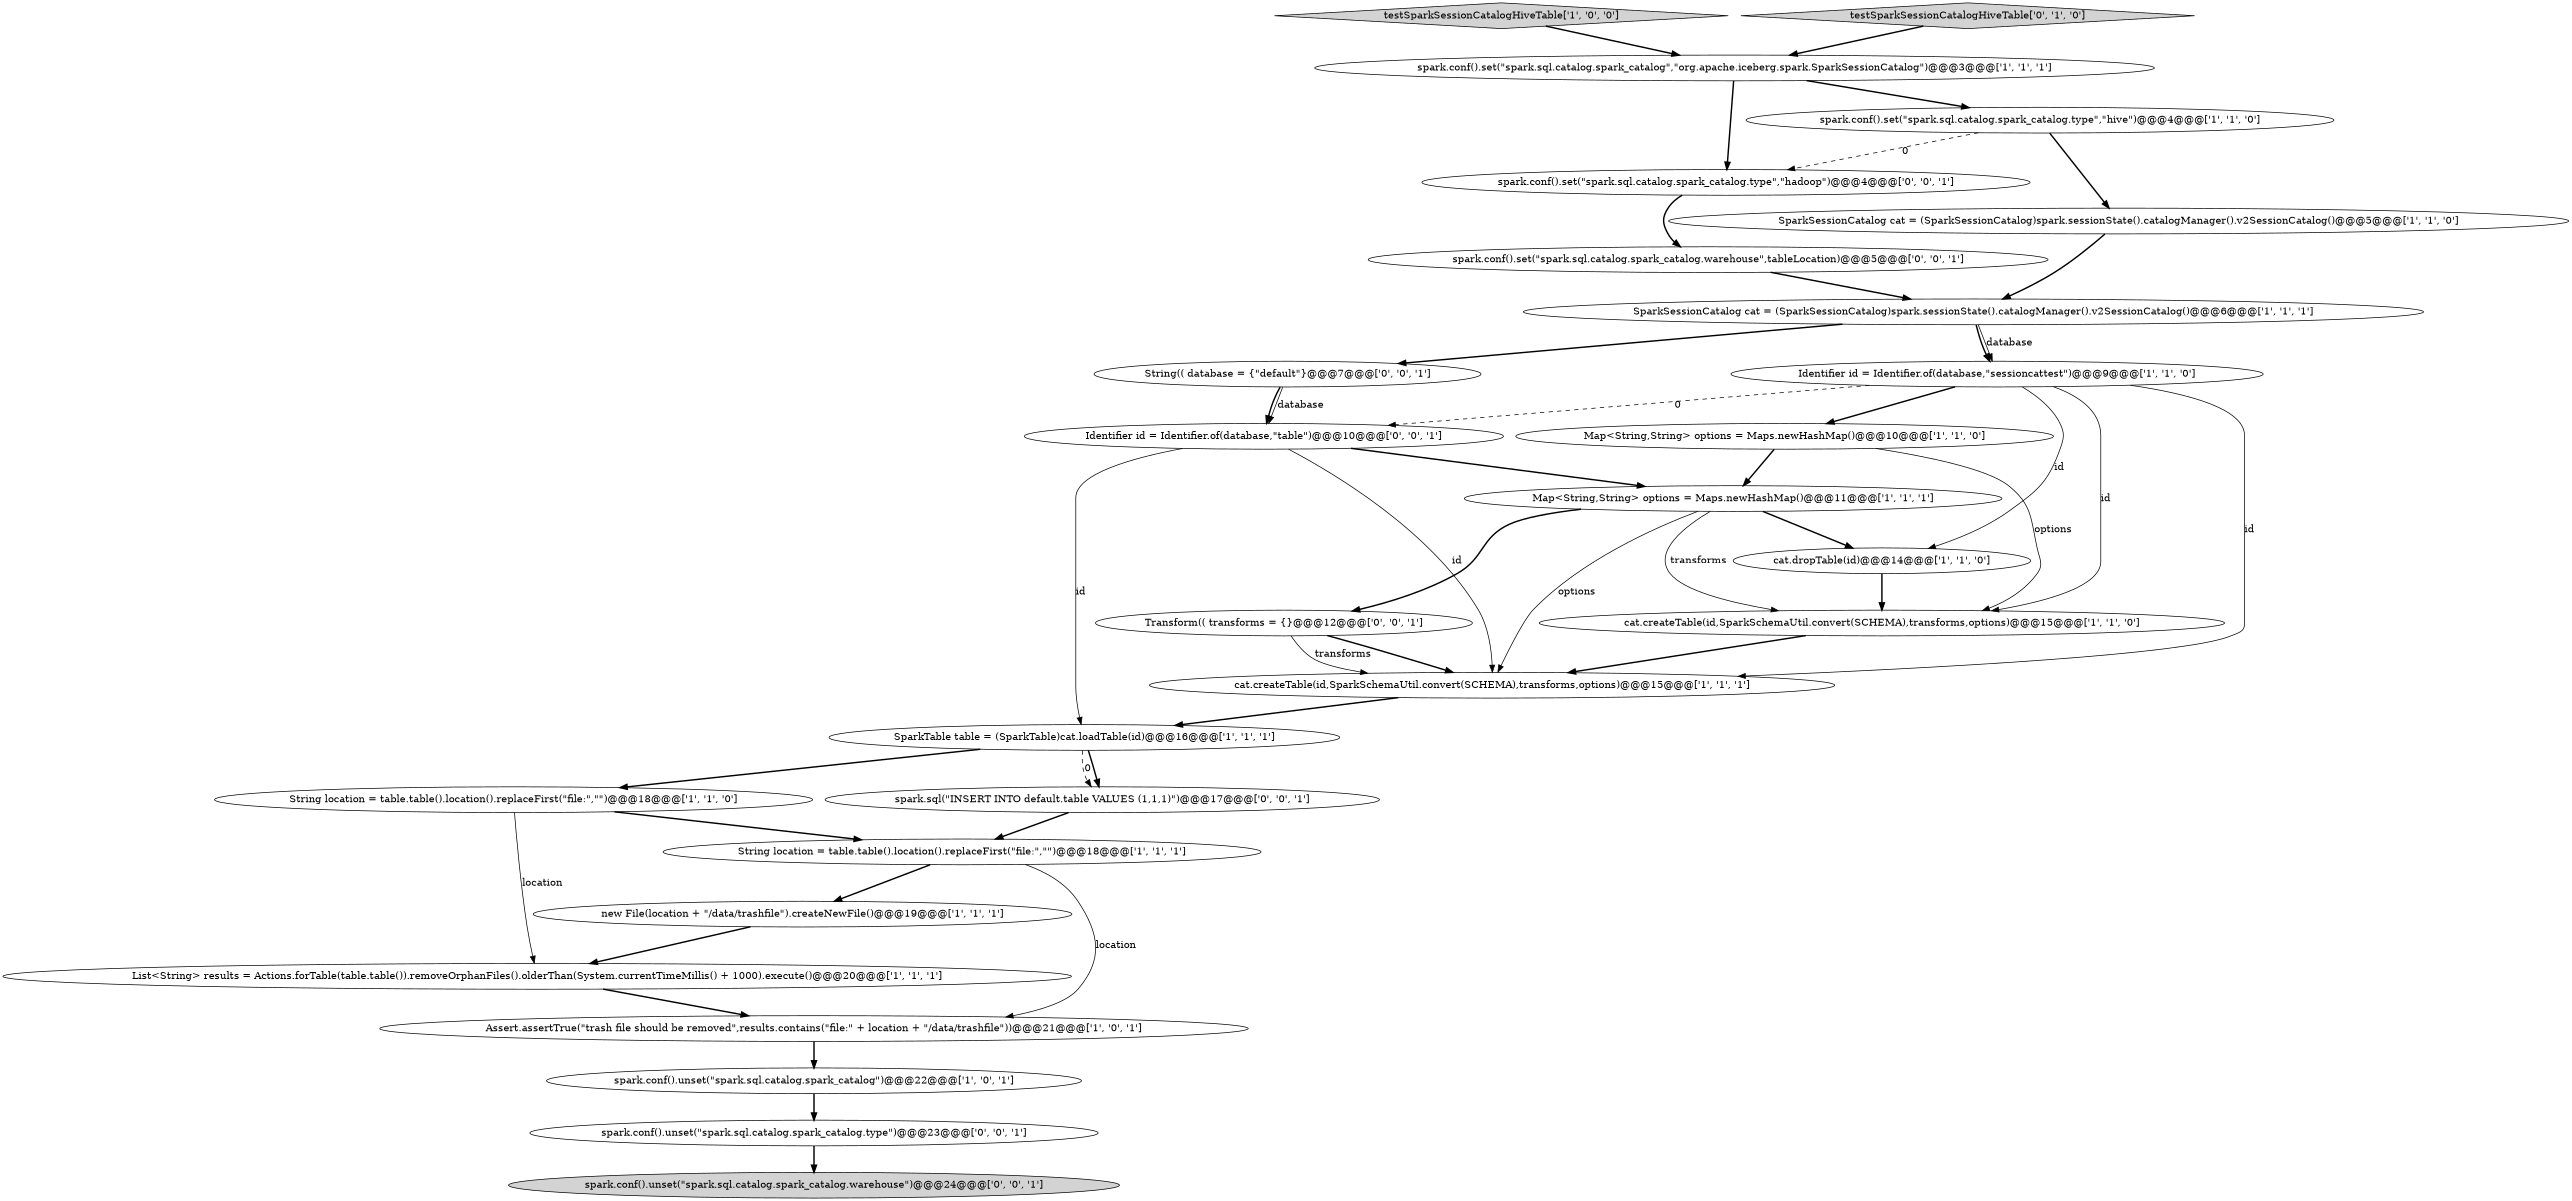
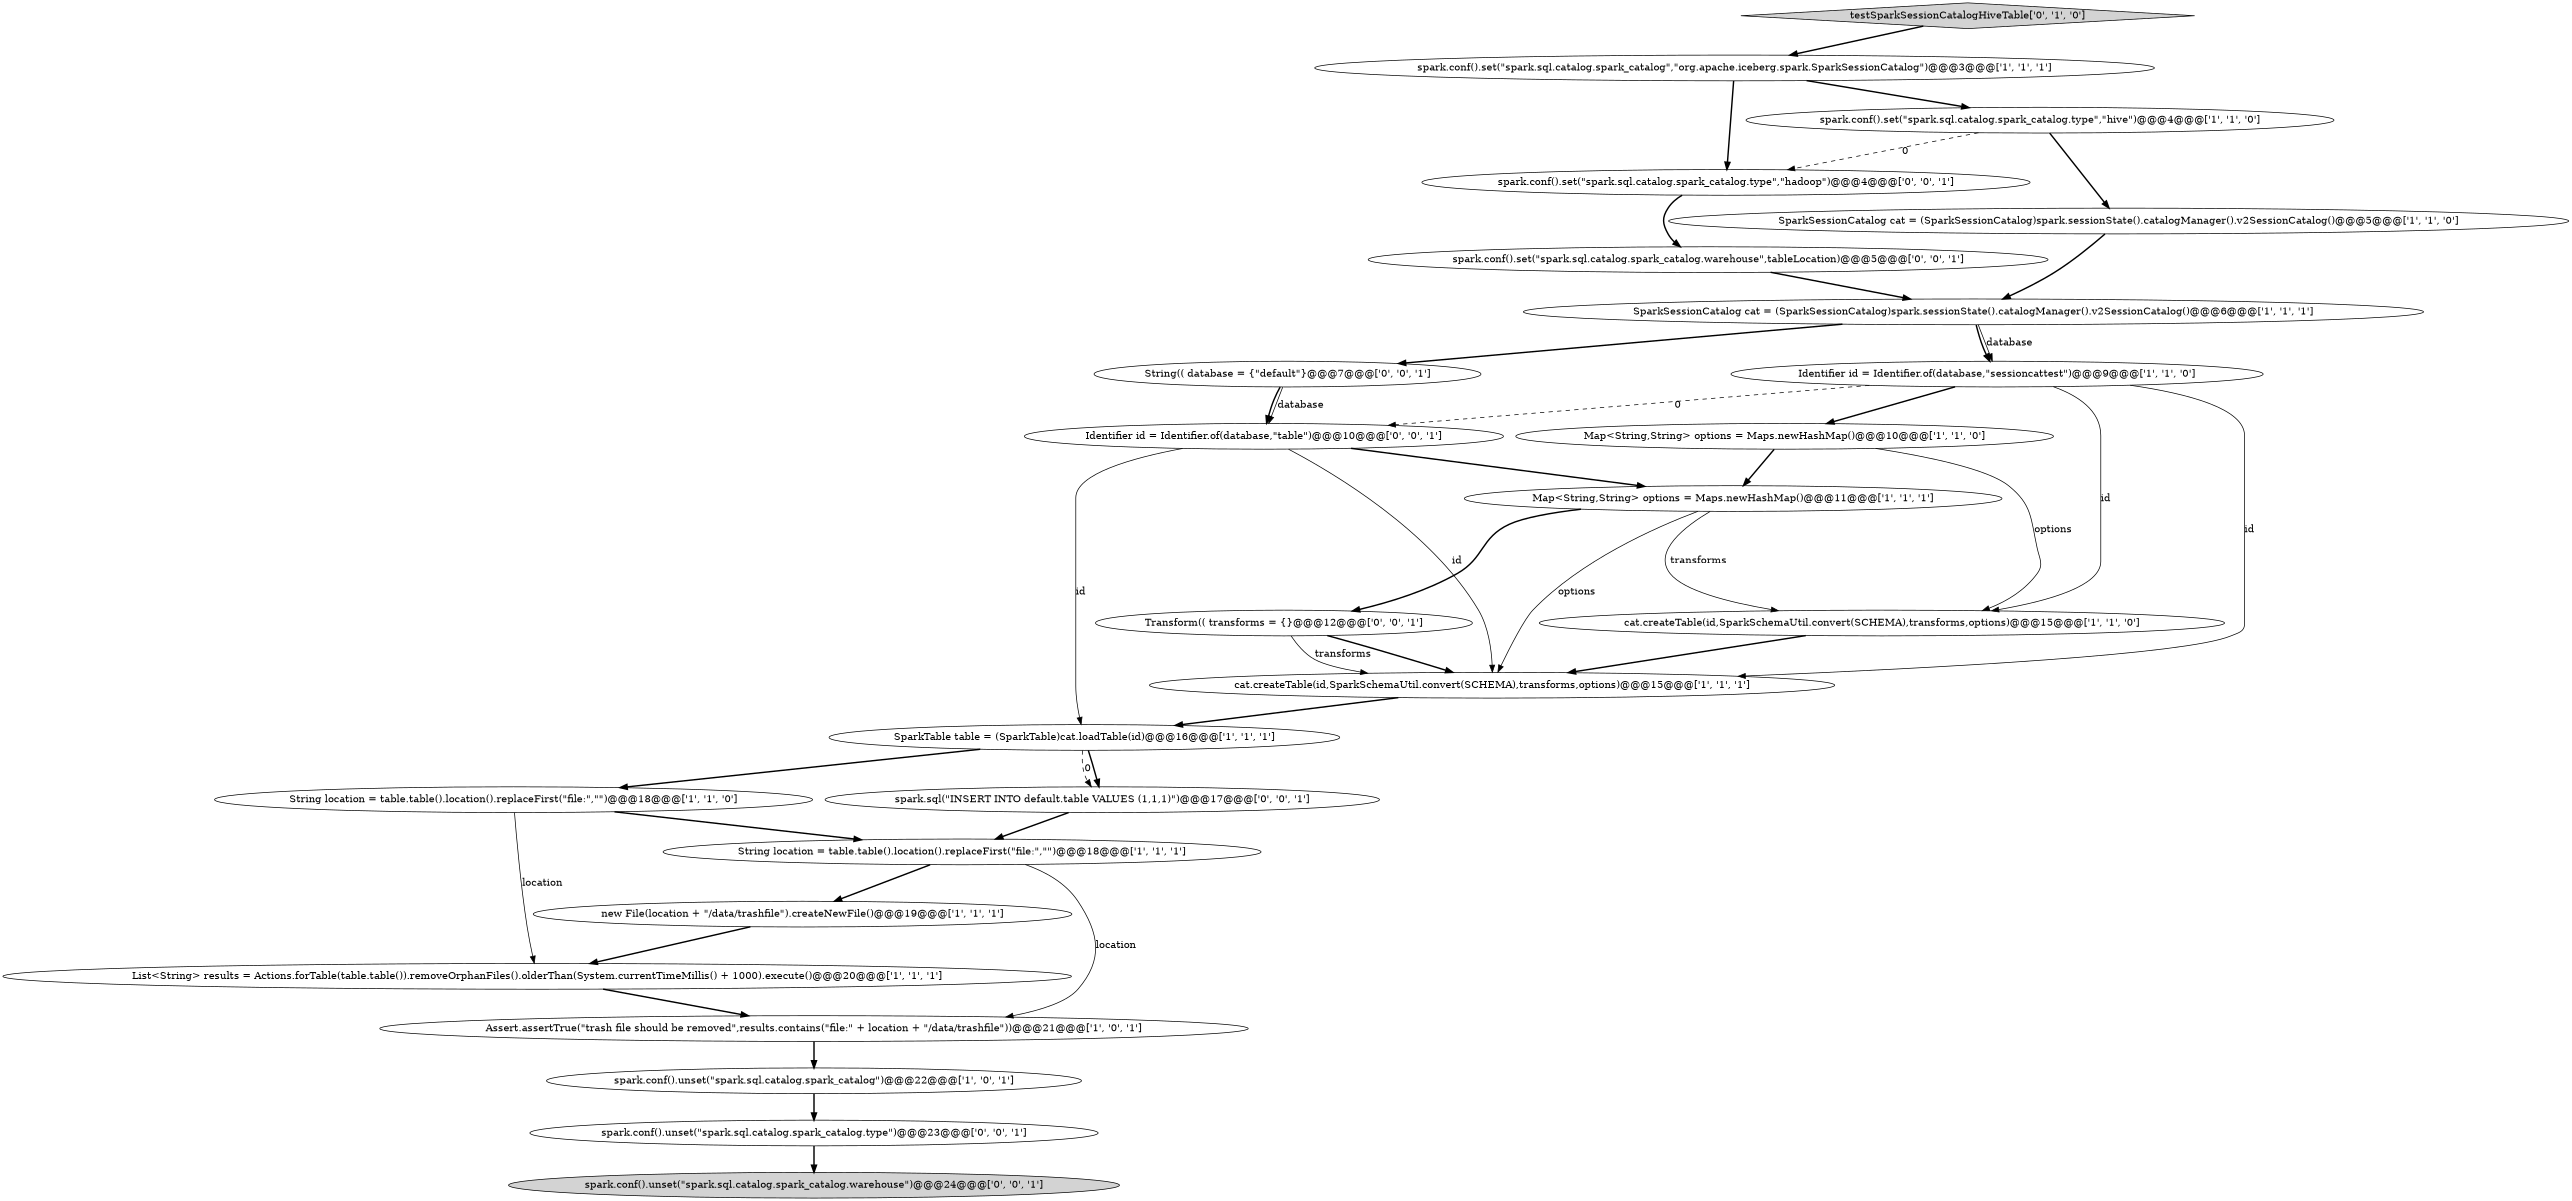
node "testSparkSessionCatalogHiveTable['1', '0', '0']": removed
node "cat.dropTable(id)@@@14@@@['1', '1', '0']": removed
